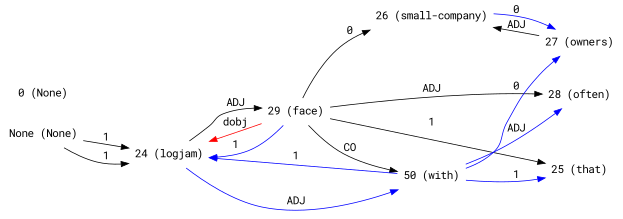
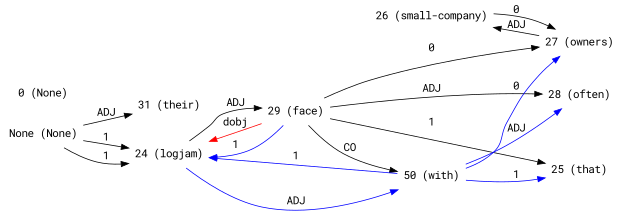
edge "26 (small-company)" -> "27 (owners)": color blue -> black
edge "29 (face)" -> "26 (small-company)": now "29 (face)" -> "27 (owners)"
node "31 (their)": added
